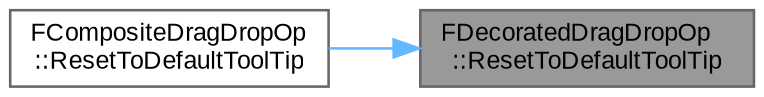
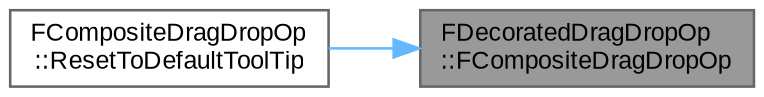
node "FDecoratedDragDropOp ::ResetToDefaultToolTip": label "FDecoratedDragDropOp ::ResetToDefaultToolTip" -> "FDecoratedDragDropOp ::FCompositeDragDropOp"
